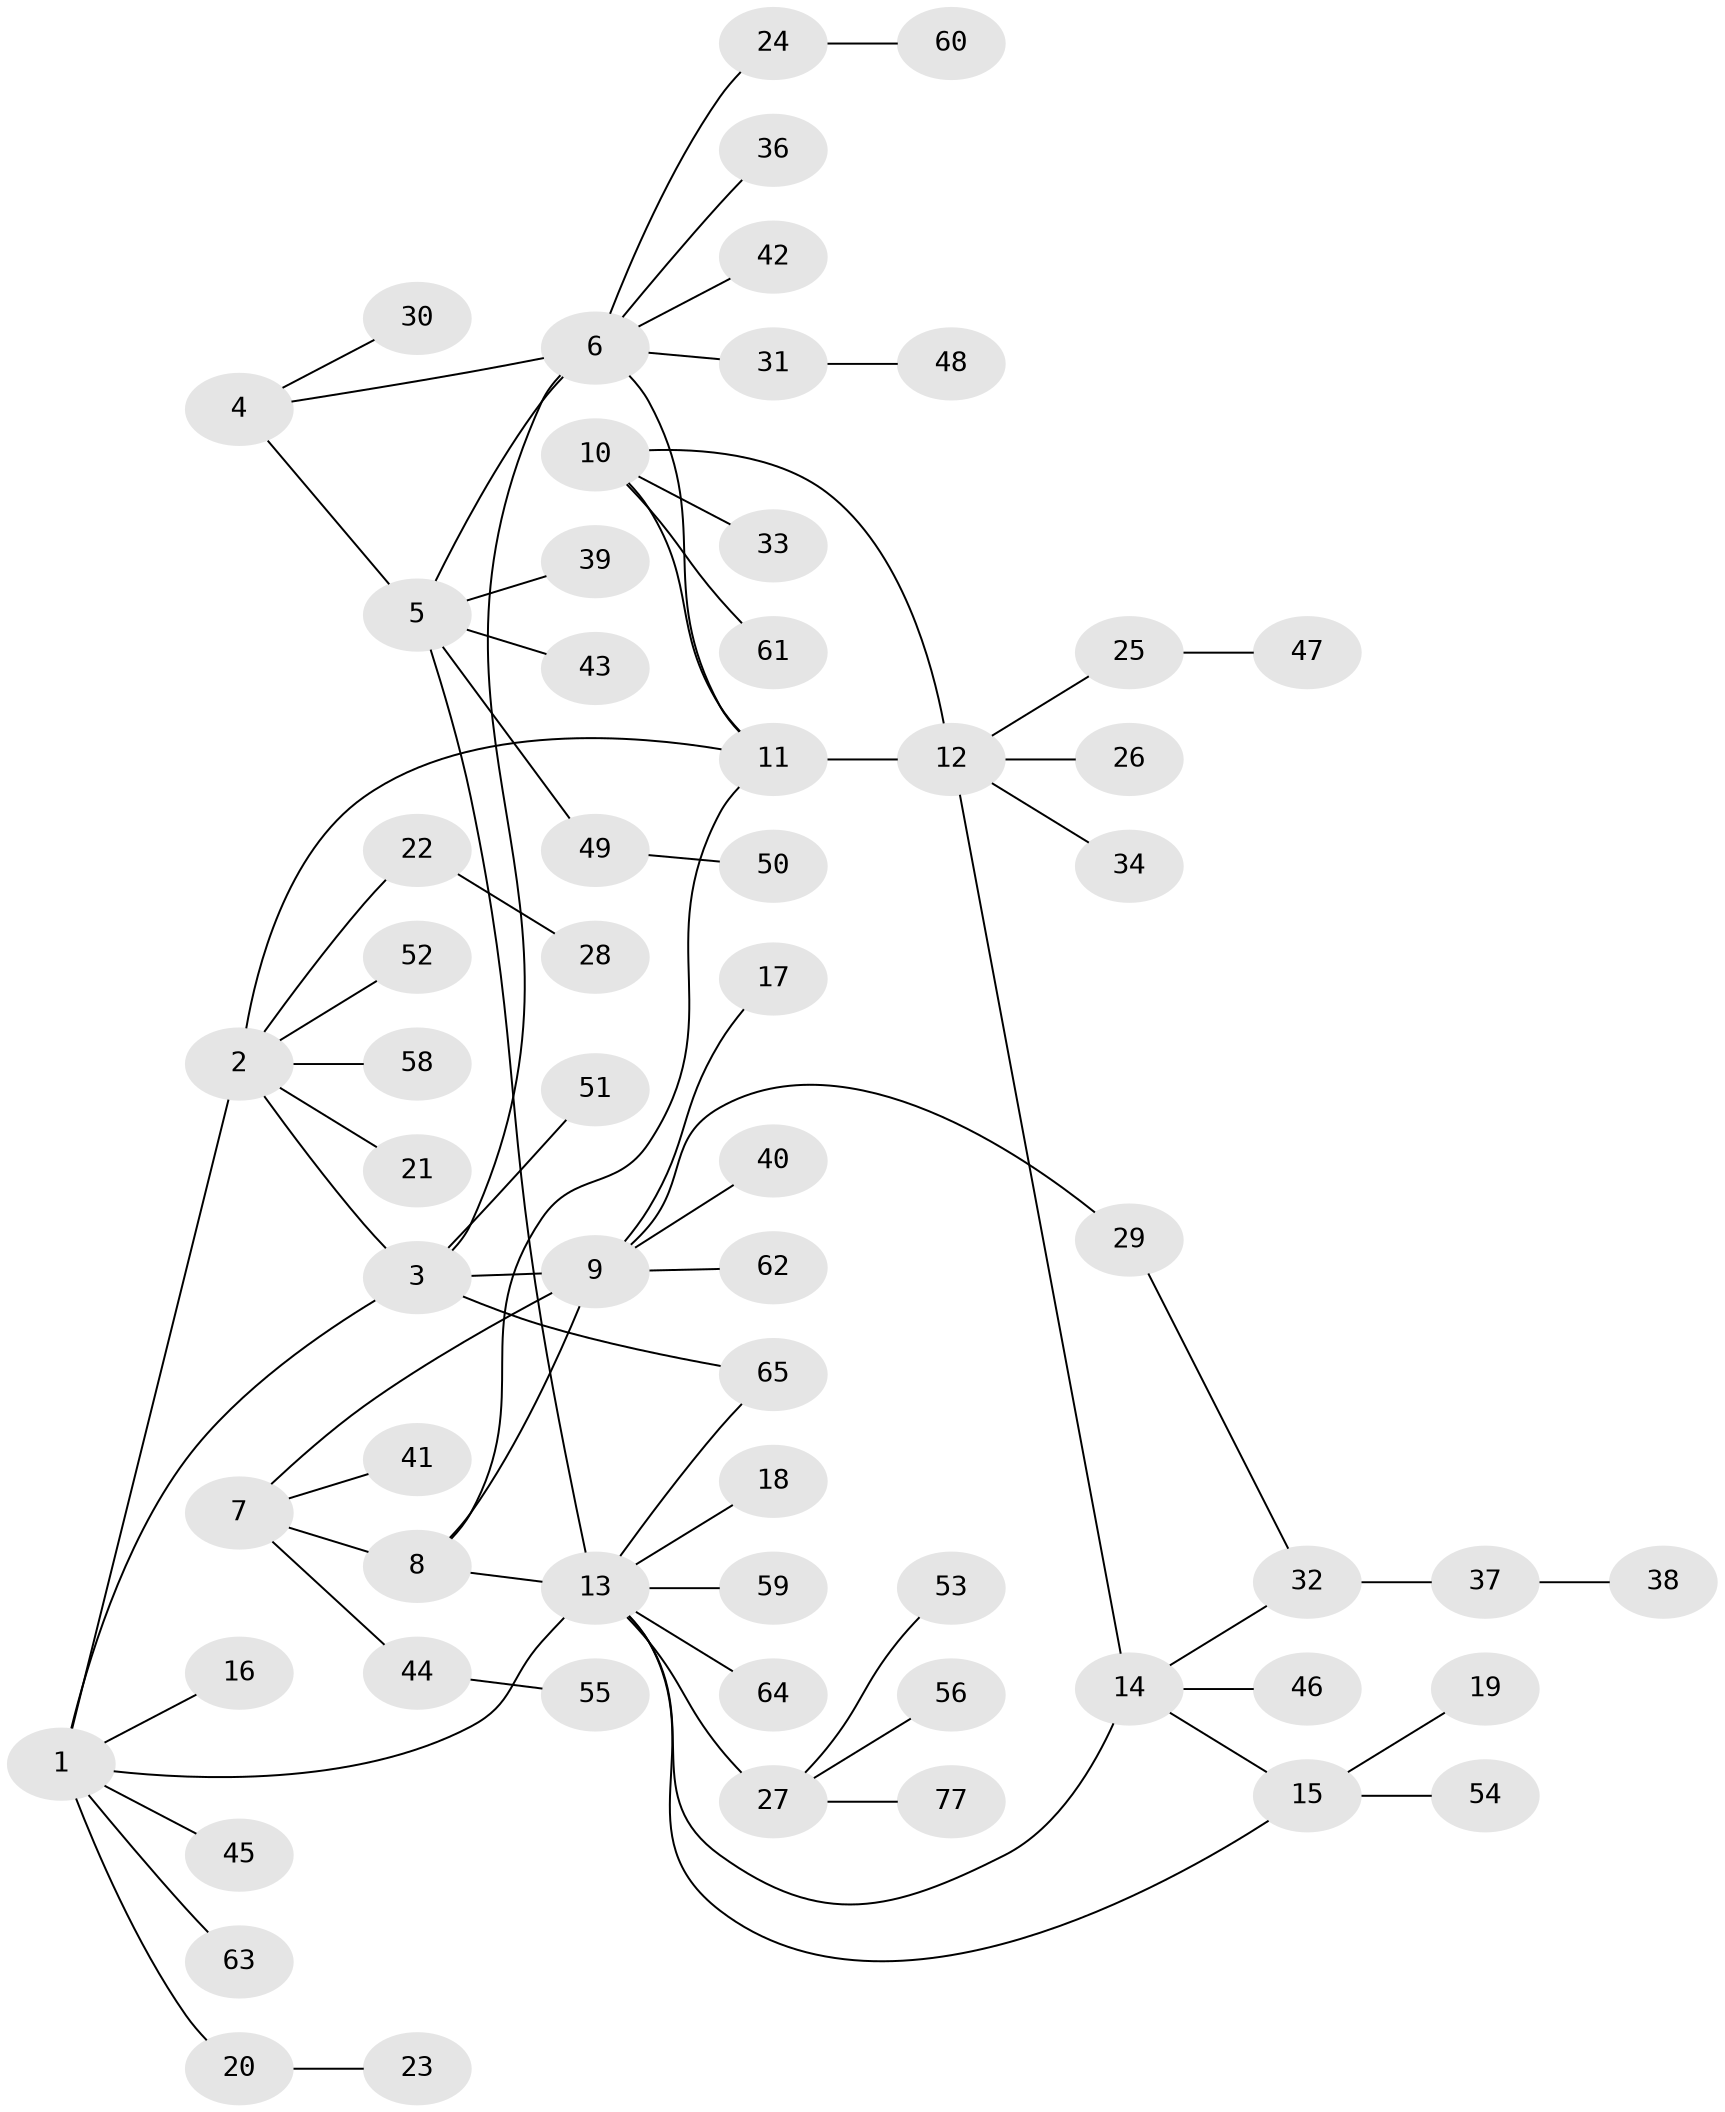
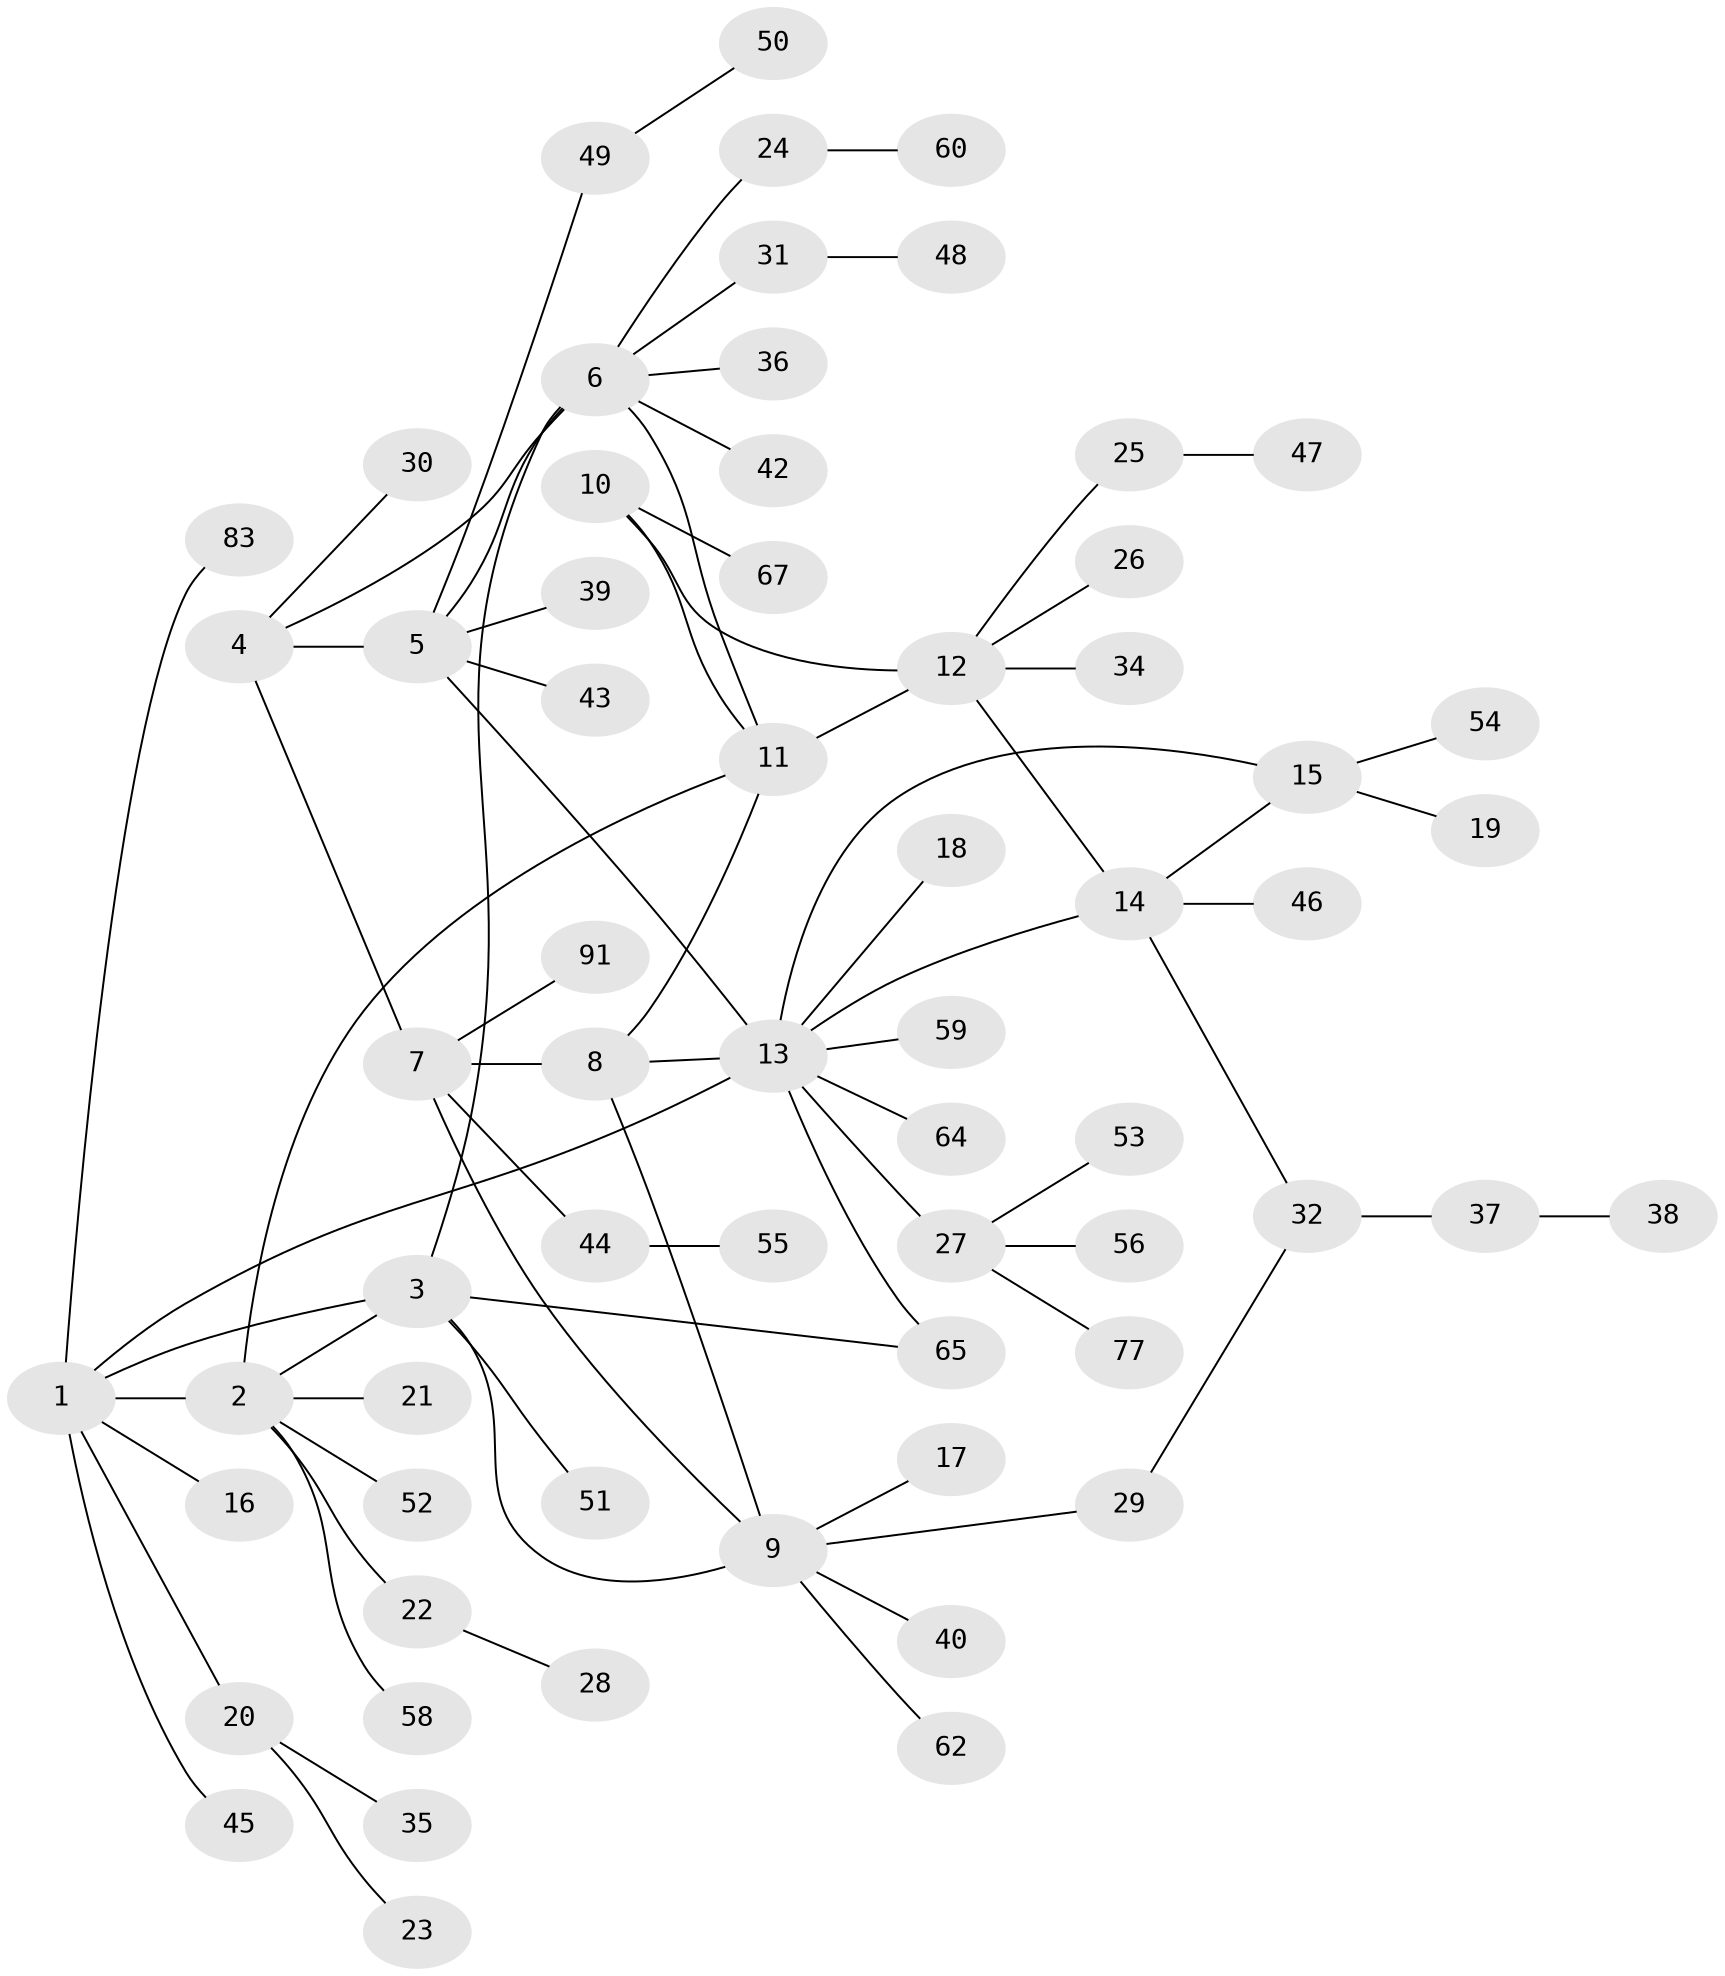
node "33": removed
node "61": label "61" -> "67"
edge "4" -- "7": added
node "41": label "41" -> "91"
node "35": added
node "63": label "63" -> "83"
